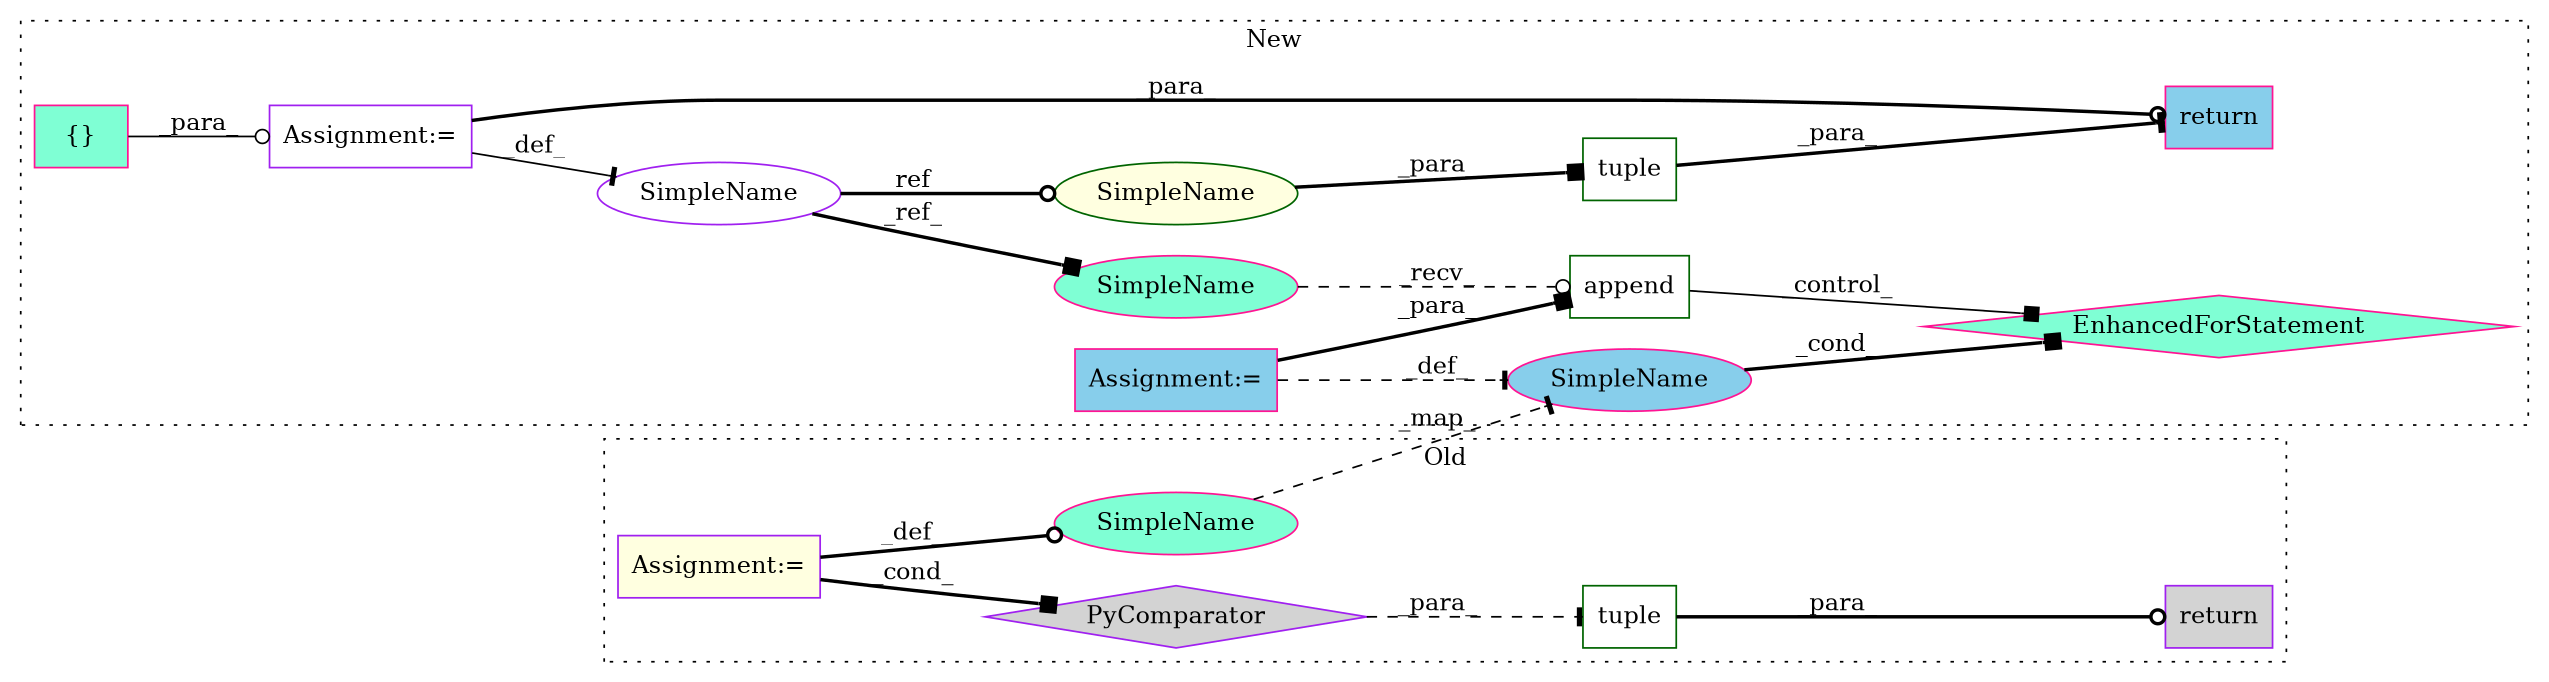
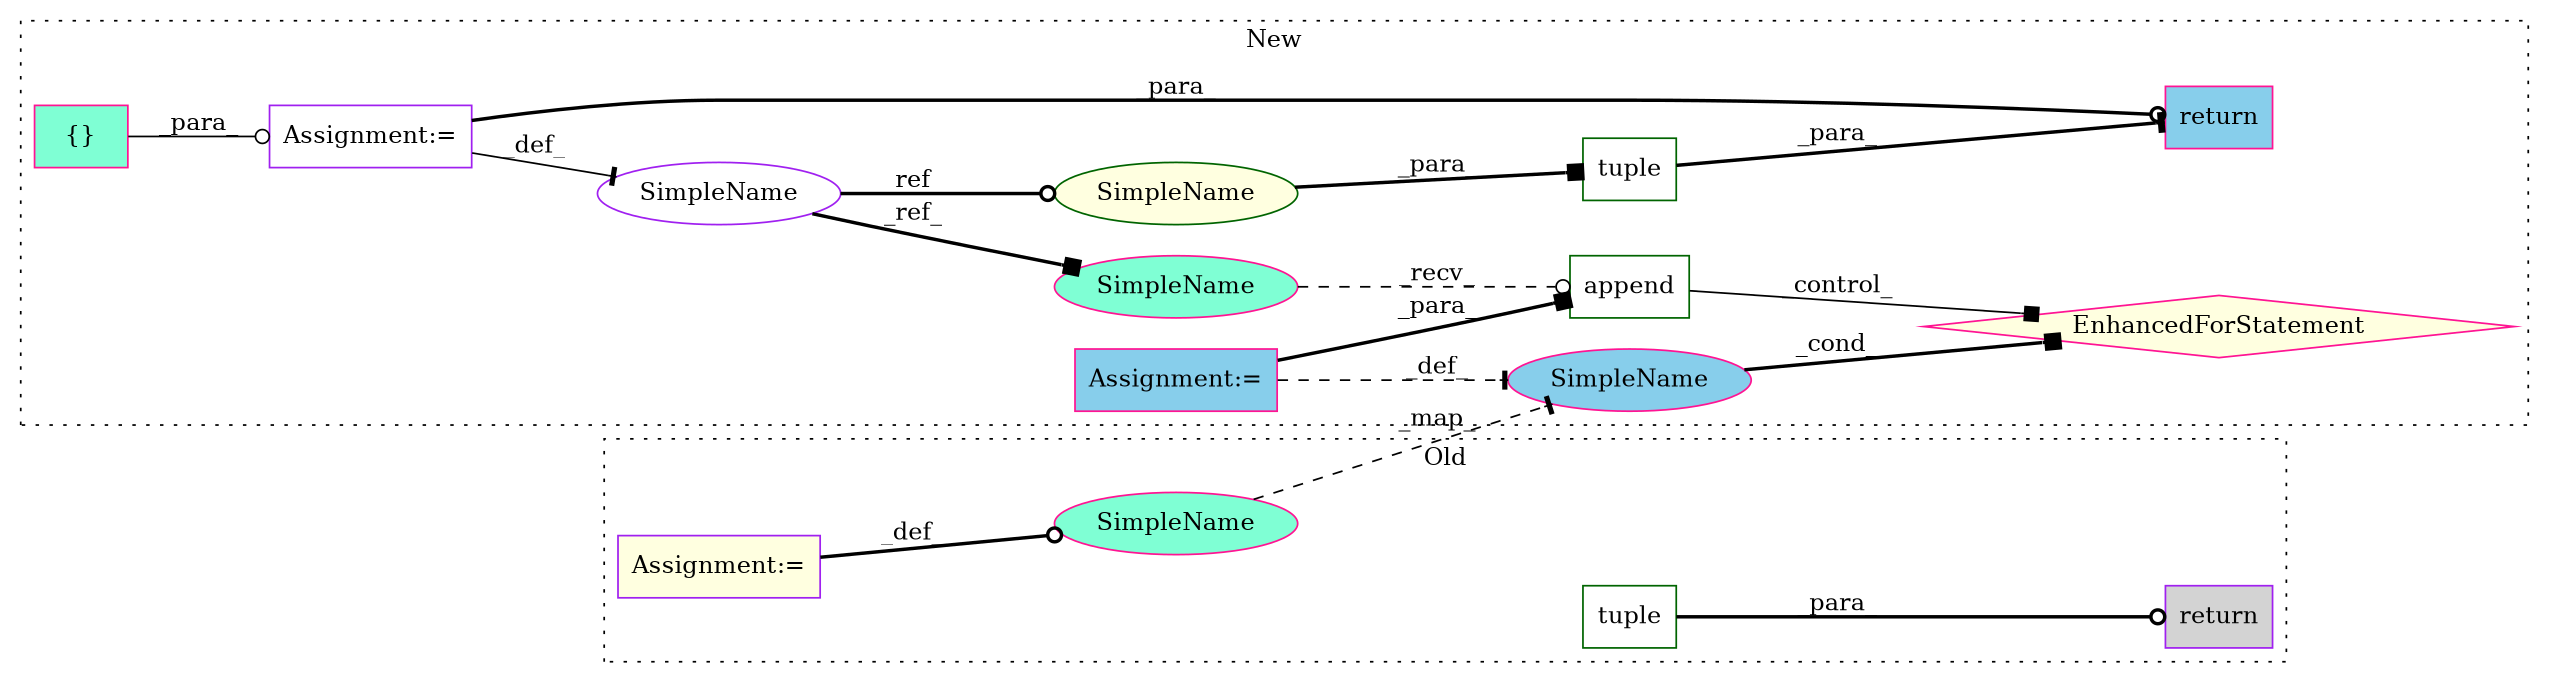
node "EnhancedForStatement": fillcolor aquamarine -> lightyellow
node "PyComparator": removed
